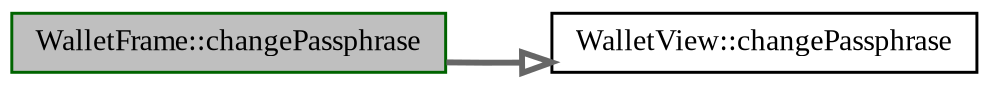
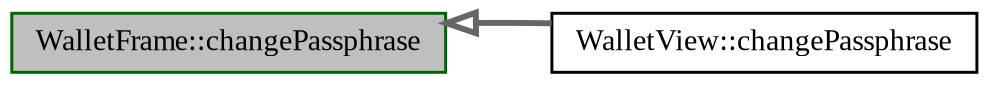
edge "WalletFrame::changePassphrase" -> "WalletView::changePassphrase": reversed
